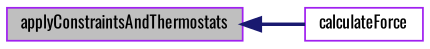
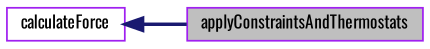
edge "calculateForce" -> "applyConstraintsAndThermostats": reversed
